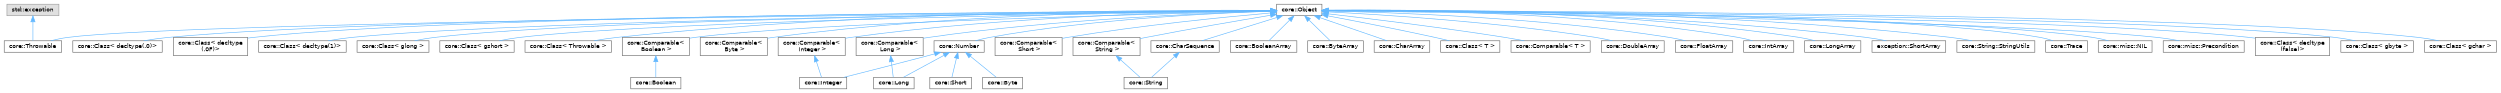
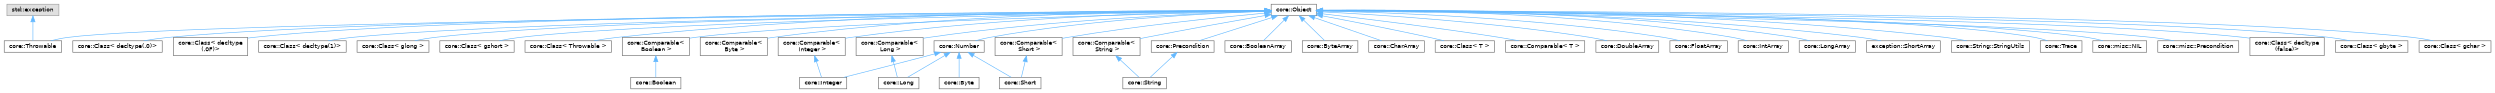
node "core::CharSequence": label "core::CharSequence" -> "core::Precondition"
edge "core::Short" -> "core::Comparable< Short >": added
